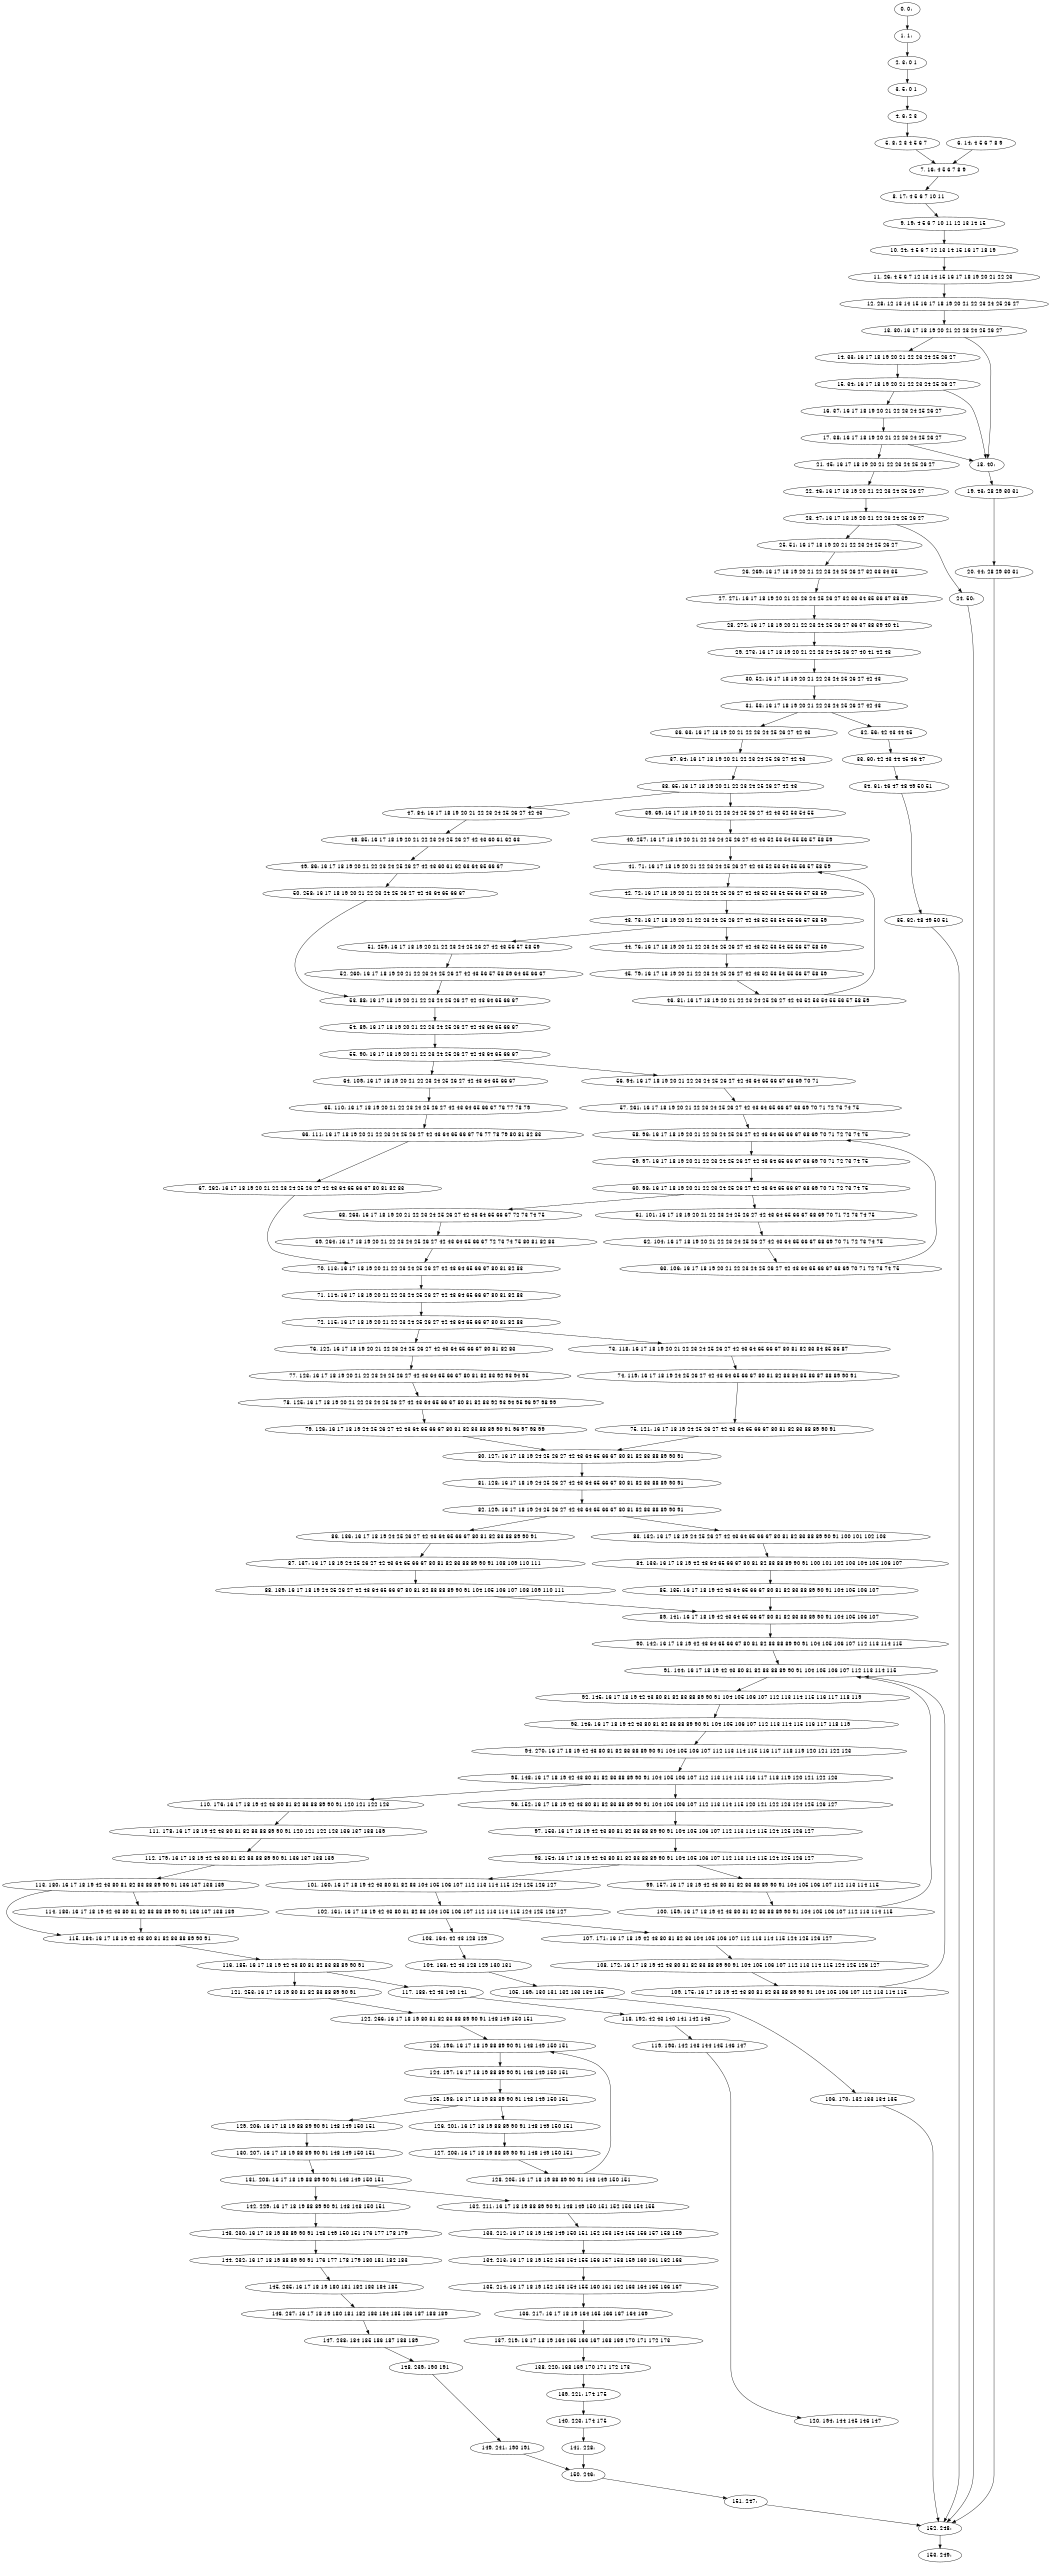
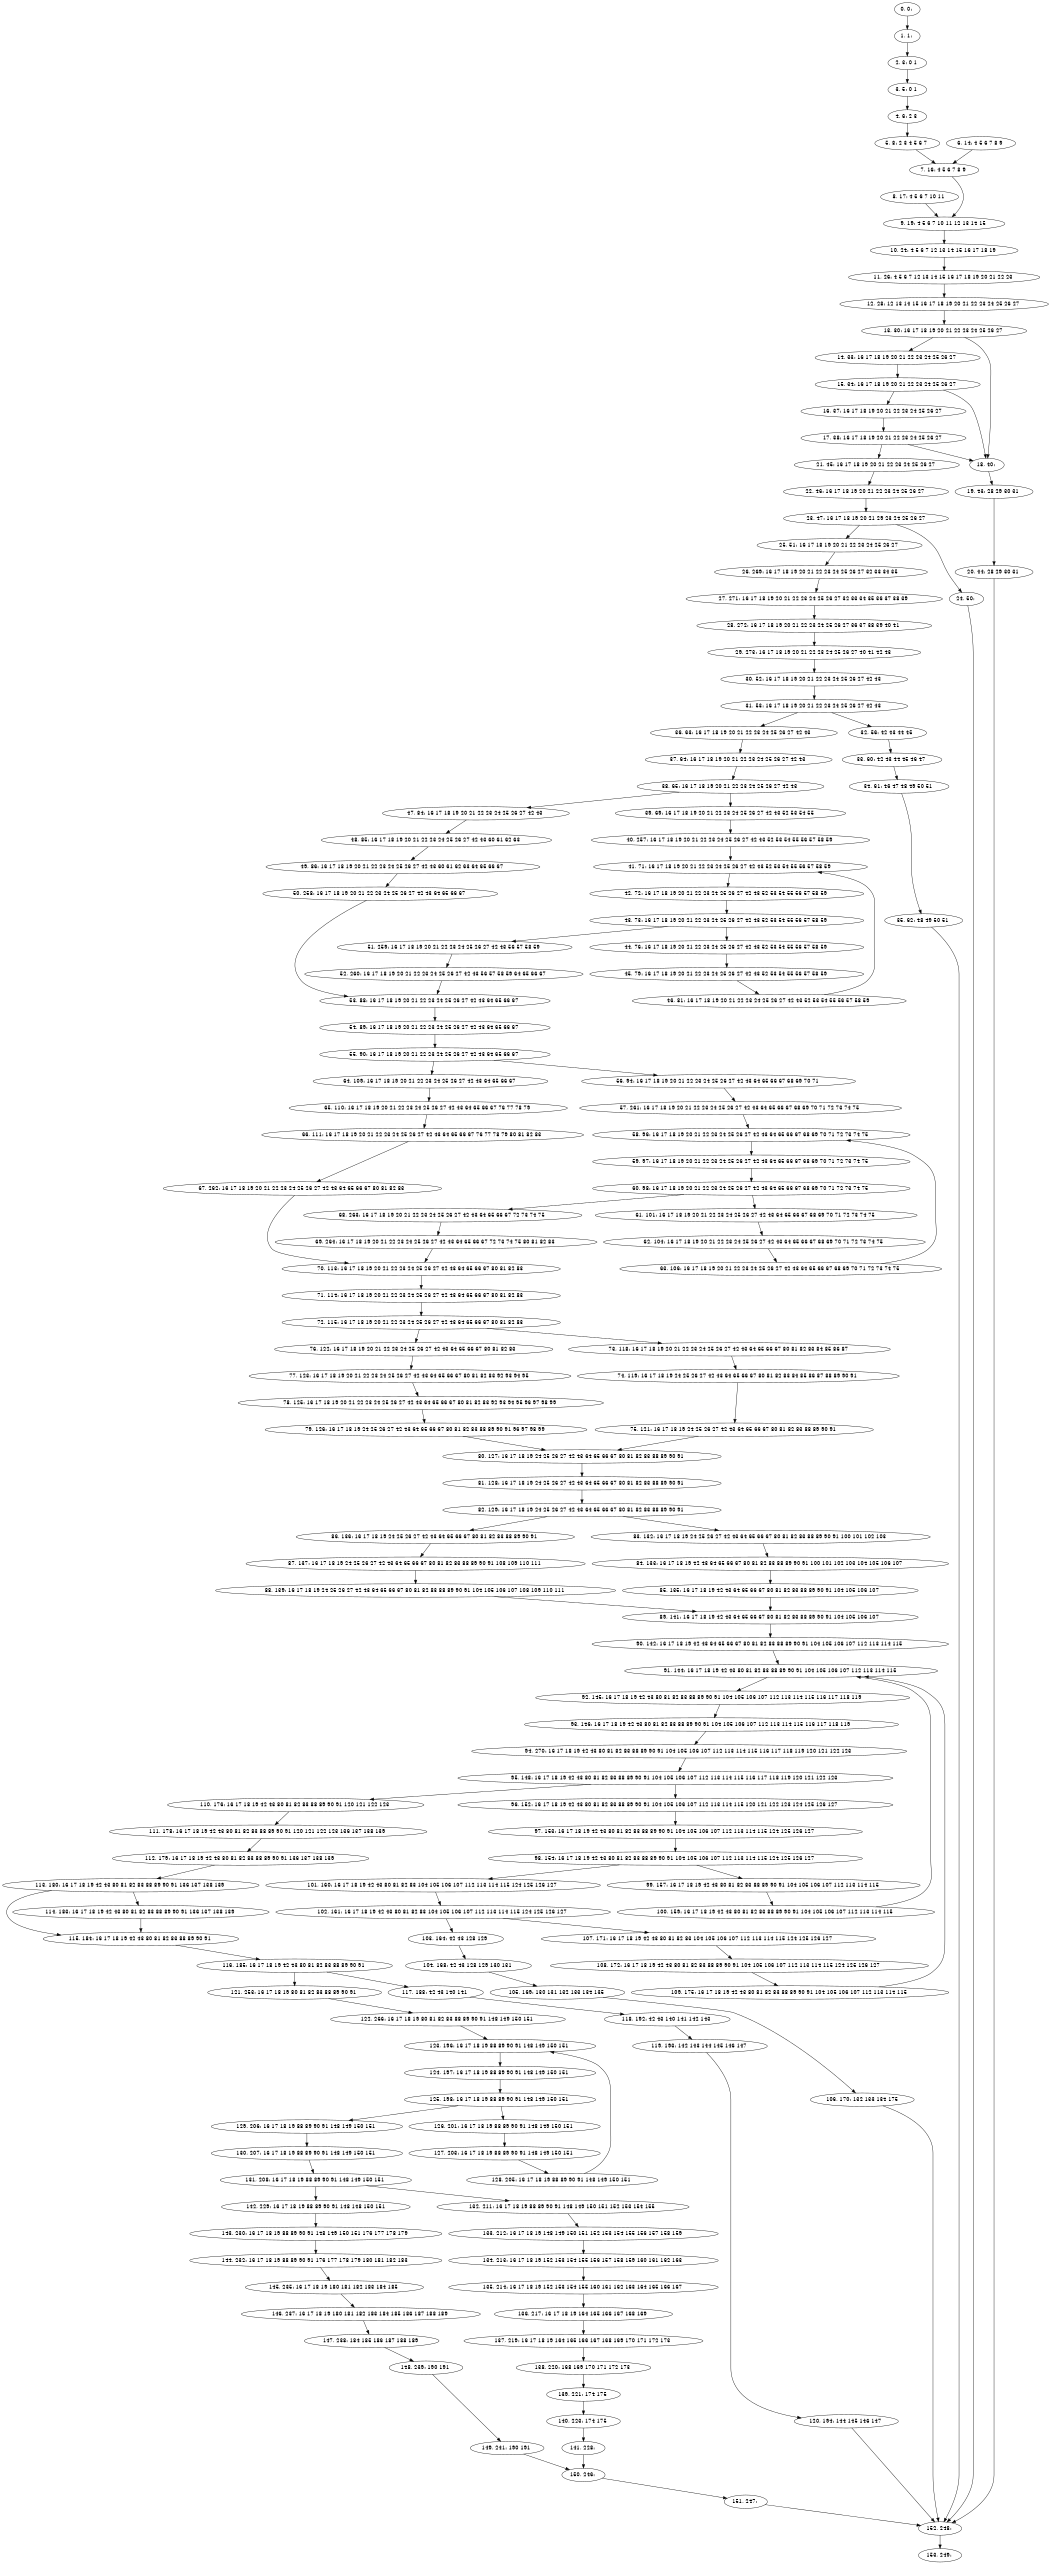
edge "7, 16: 4 5 6 7 8 9" -> "8, 17: 4 5 6 7 10 11": now "7, 16: 4 5 6 7 8 9" -> "9, 19: 4 5 6 7 10 11 12 13 14 15"
node "23, 47: 16 17 18 19 20 21 22 23 24 25 26 27": label "23, 47: 16 17 18 19 20 21 22 23 24 25 26 27" -> "23, 47: 16 17 18 19 20 21 29 23 24 25 26 27"
node "106, 170: 132 133 134 135": label "106, 170: 132 133 134 135" -> "106, 170: 132 133 134 175"
node "136, 217: 16 17 18 19 164 165 166 167 164 169": label "136, 217: 16 17 18 19 164 165 166 167 164 169" -> "136, 217: 16 17 18 19 164 165 166 167 168 169"
edge "120, 194: 144 145 146 147" -> "152, 248:": added
